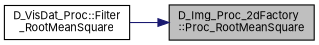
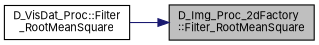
node "D_Img_Proc_2dFactory ::Proc_RootMeanSquare": label "D_Img_Proc_2dFactory ::Proc_RootMeanSquare" -> "D_Img_Proc_2dFactory ::Filter_RootMeanSquare"
